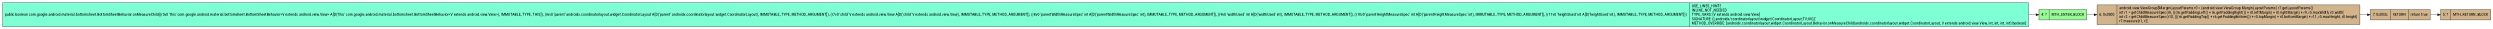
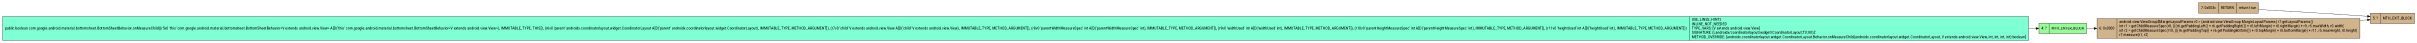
edge "6: 0x0000" -> "7: 0x003c": now "6: 0x0000" -> "5: ?"
node "5: ?": text "MTH_RETURN_BLOCK" -> "MTH_EXIT_BLOCK"
